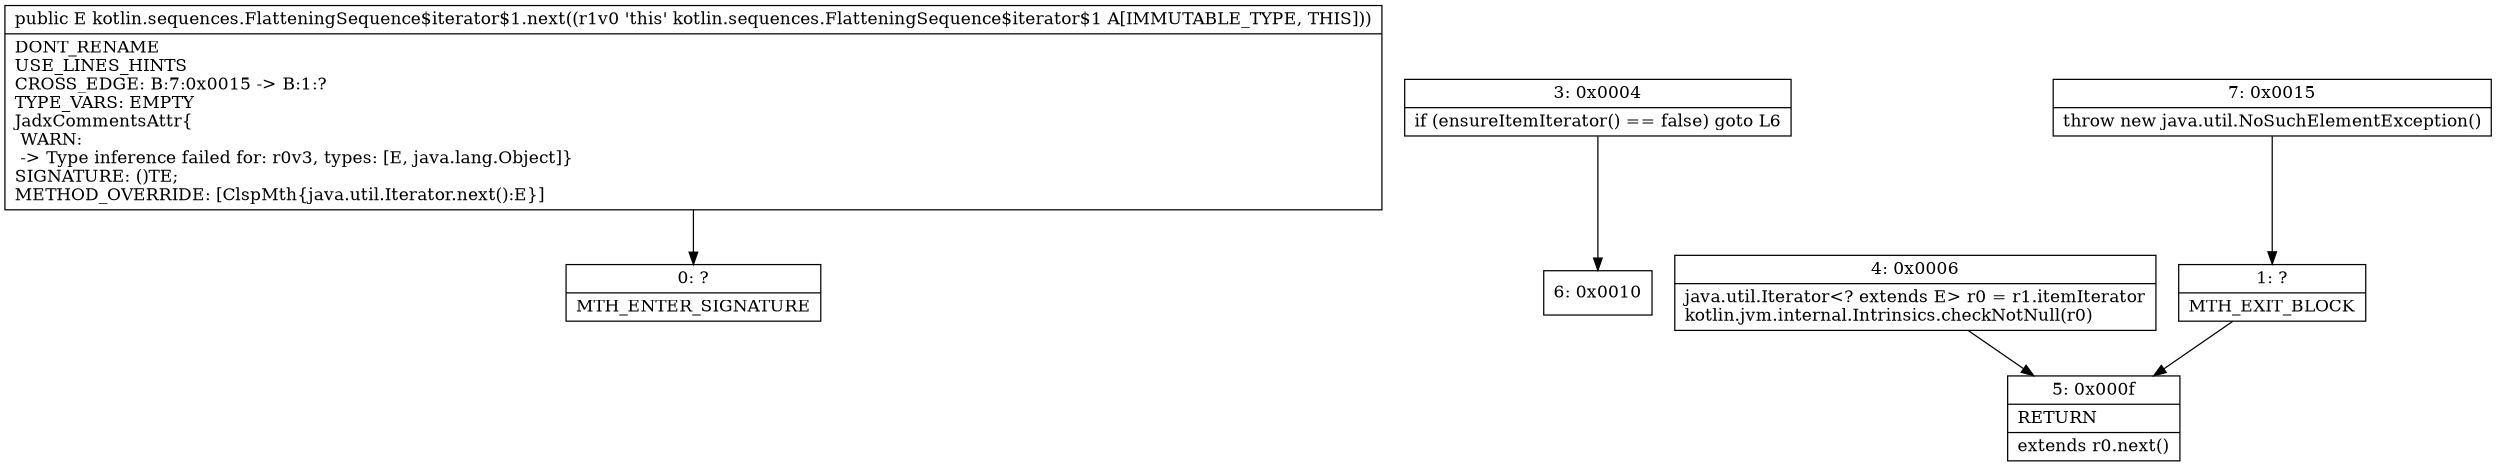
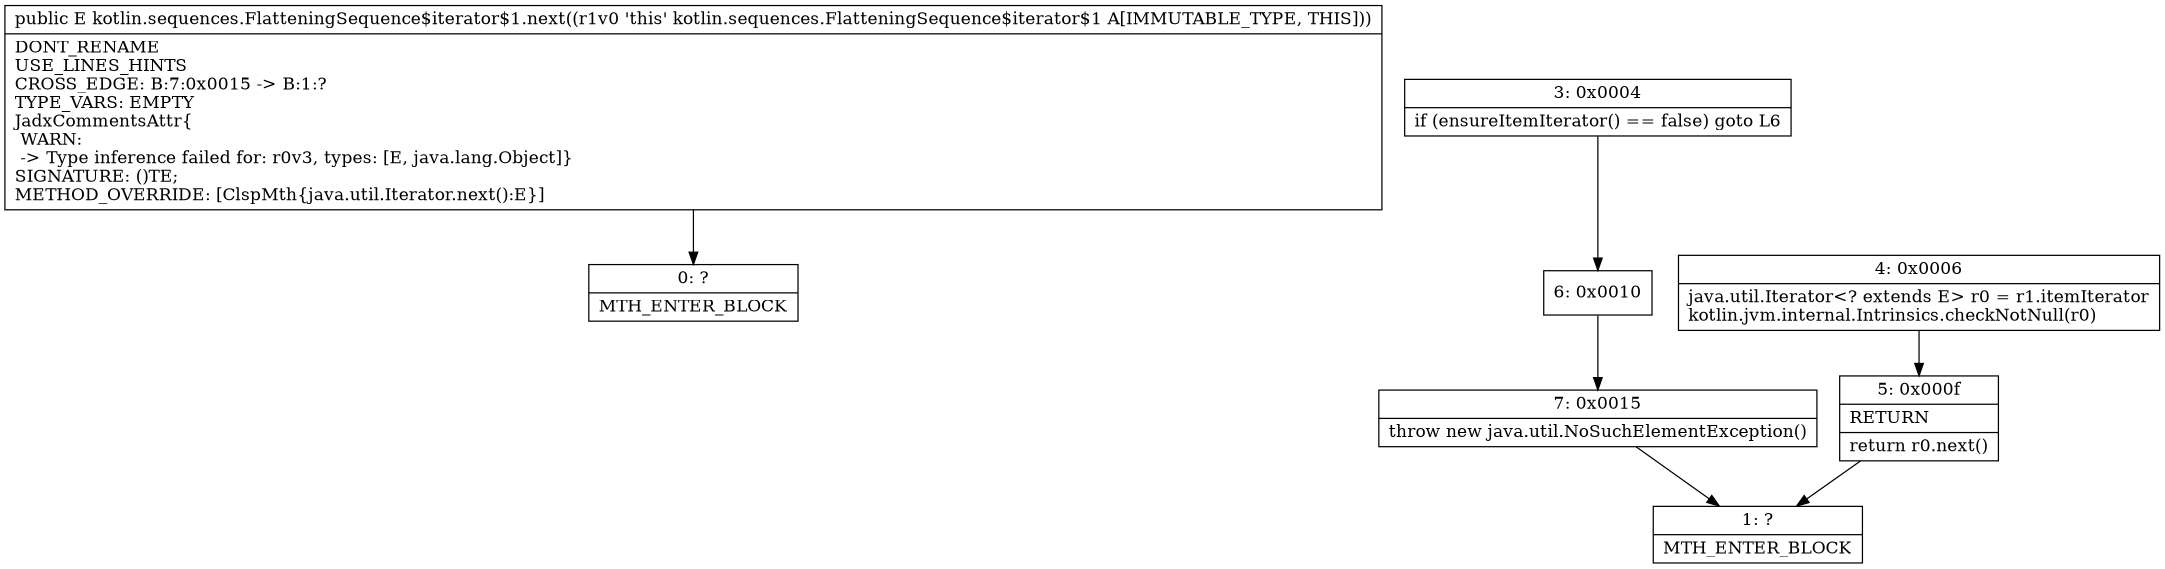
node "0: ?": text "MTH_ENTER_SIGNATURE" -> "MTH_ENTER_BLOCK"
node "1: ?": text "MTH_EXIT_BLOCK" -> "MTH_ENTER_BLOCK"
edge "1: ?" -> "5: 0x000f": reversed
edge "6: 0x0010" -> "7: 0x0015": added
node "5: 0x000f": text "extends r0.next()" -> "return r0.next()"
